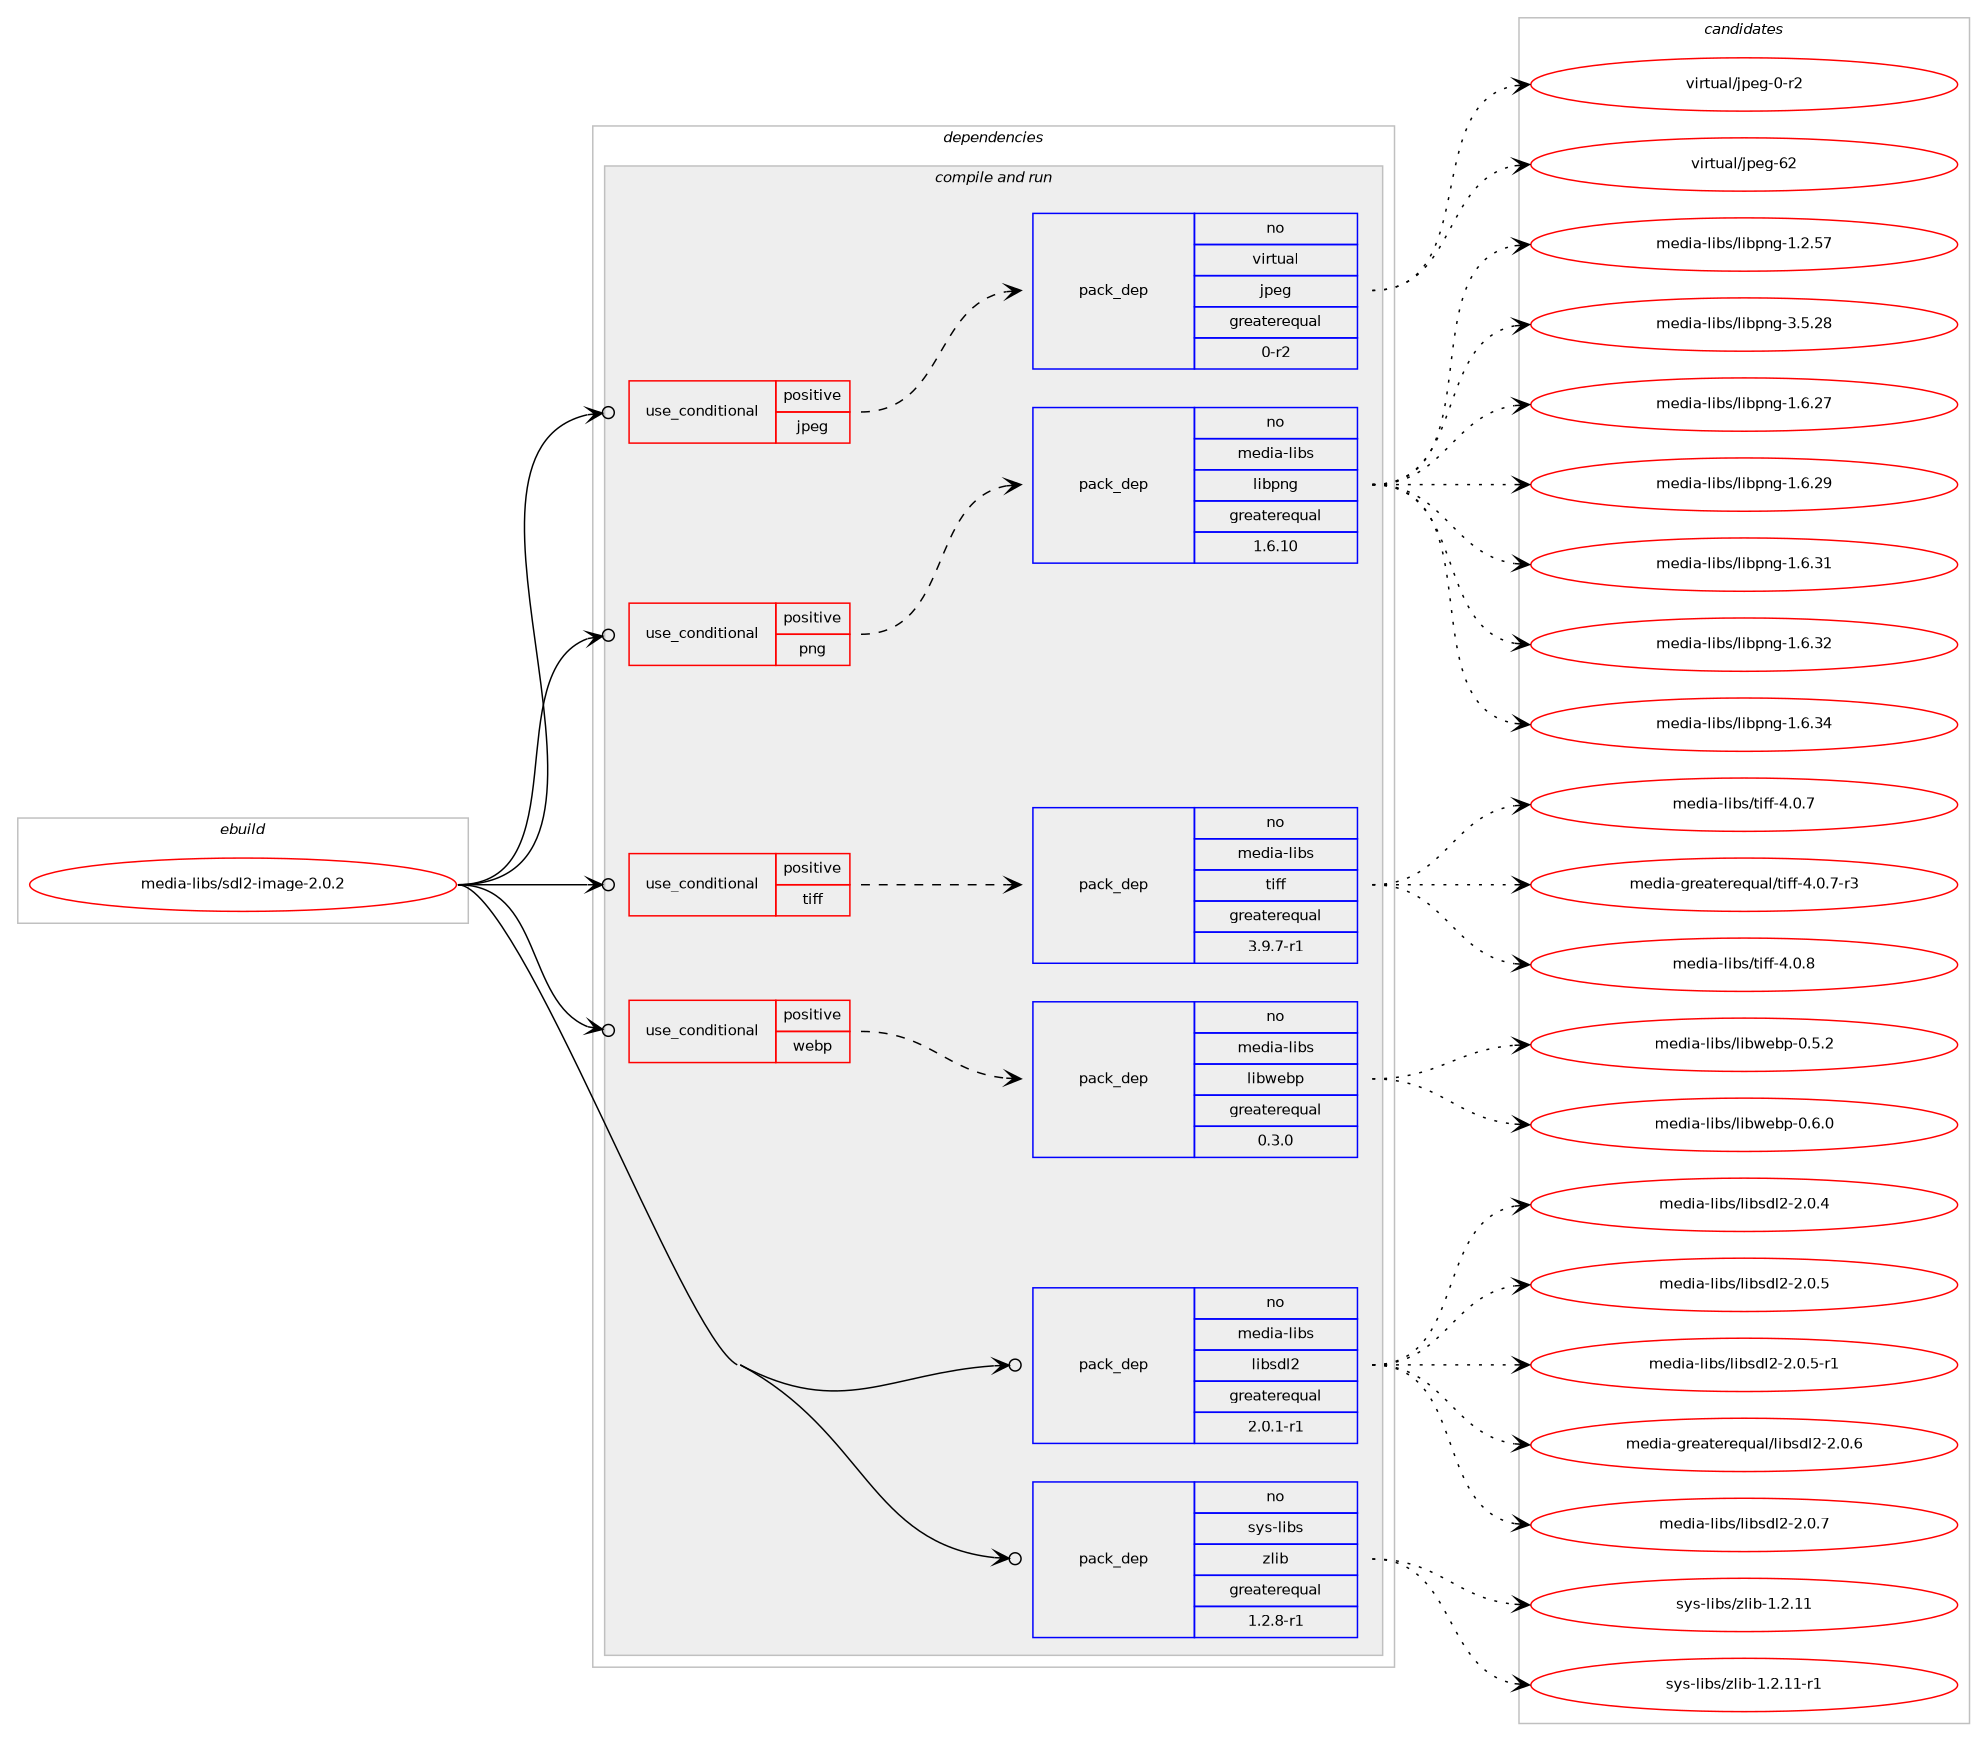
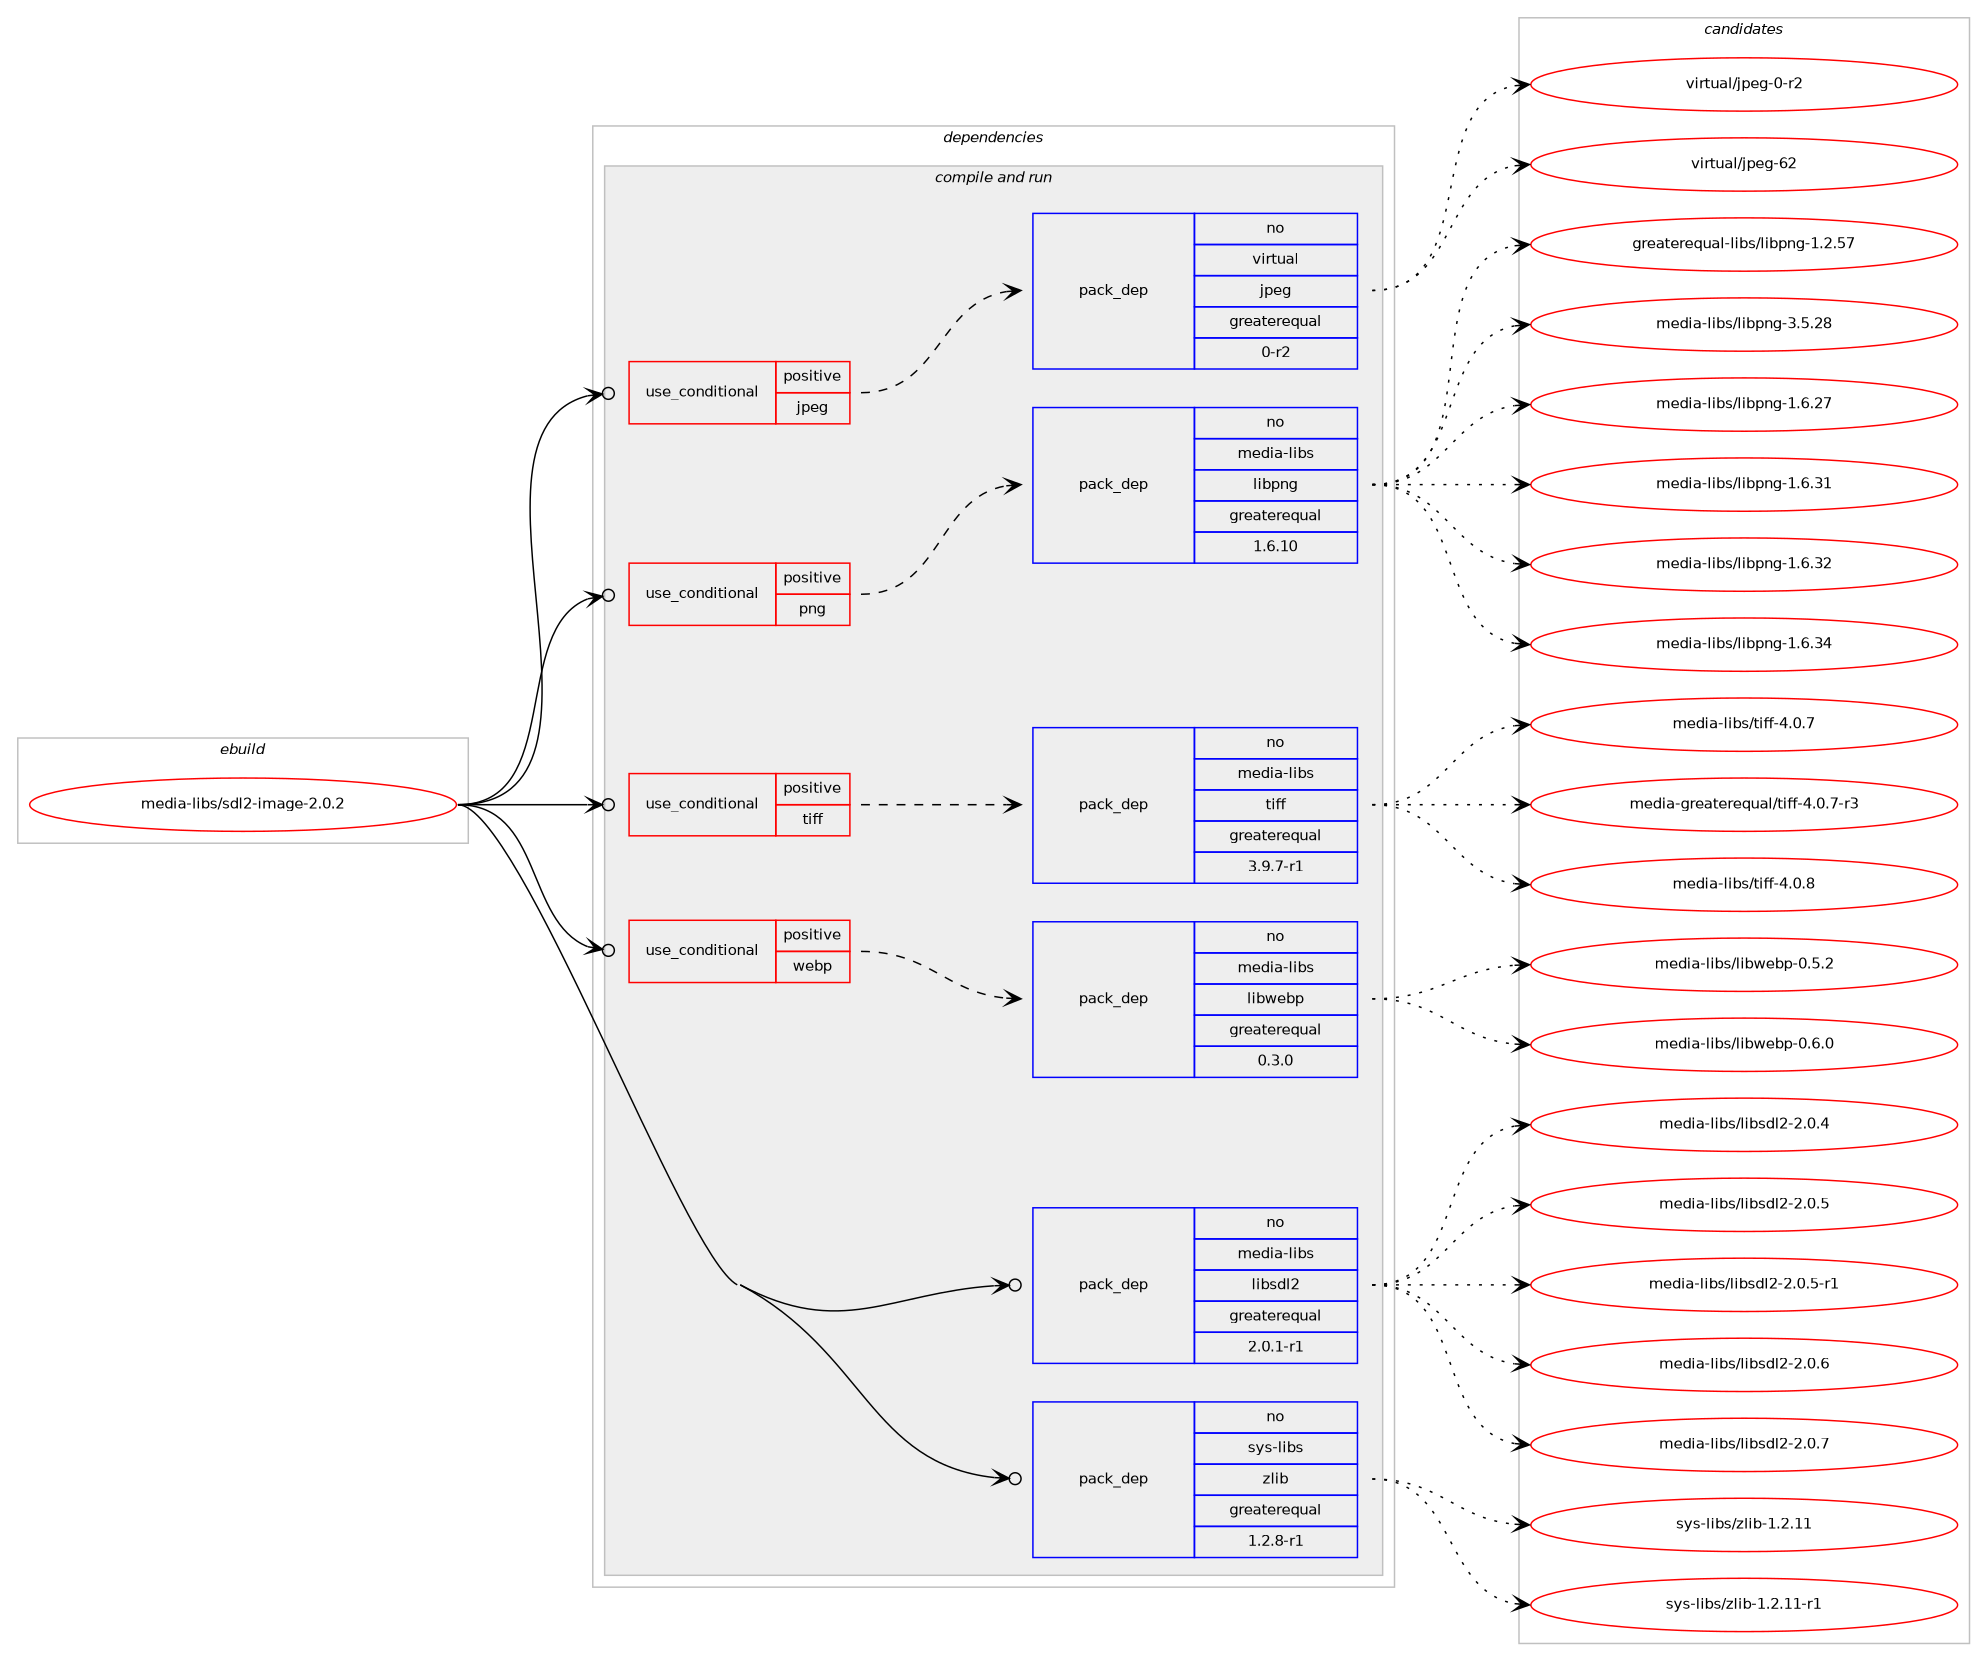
node "media-libs/libpng-1.2.57": label "media-libs/libpng-1.2.57" -> "greaterequal-libs/libpng-1.2.57"
node "media-libs/libpng-1.6.29": removed
node "media-greaterequal/libsdl2-2.0.6": label "media-greaterequal/libsdl2-2.0.6" -> "media-libs/libsdl2-2.0.6"
